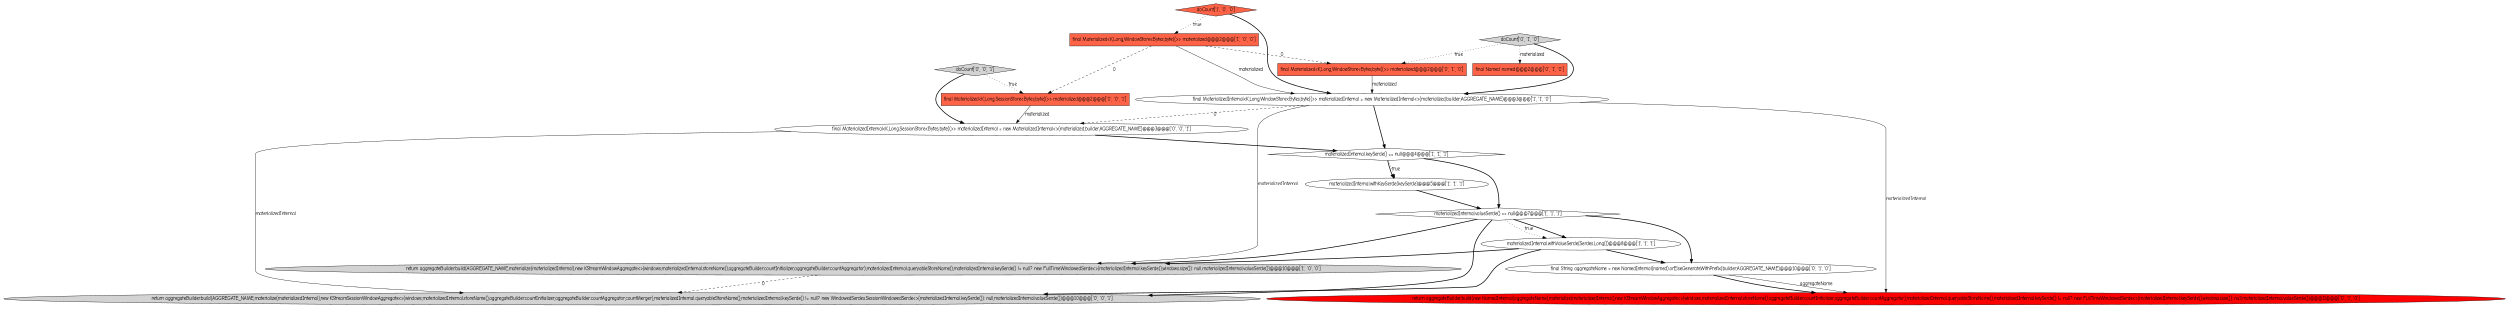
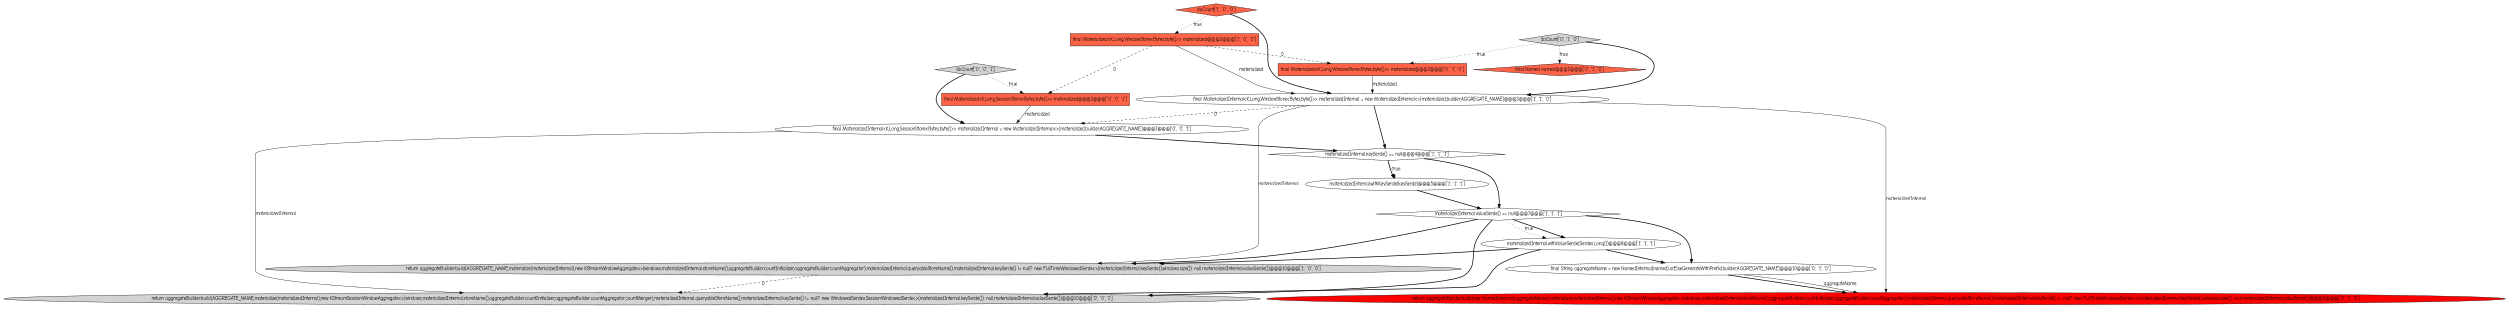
edge "doCount['0', '1', '0']" -> "final Named named@@@2@@@['0', '1', '0']": label "materialized" -> "true"
node "final Named named@@@2@@@['0', '1', '0']": shape box -> diamond
